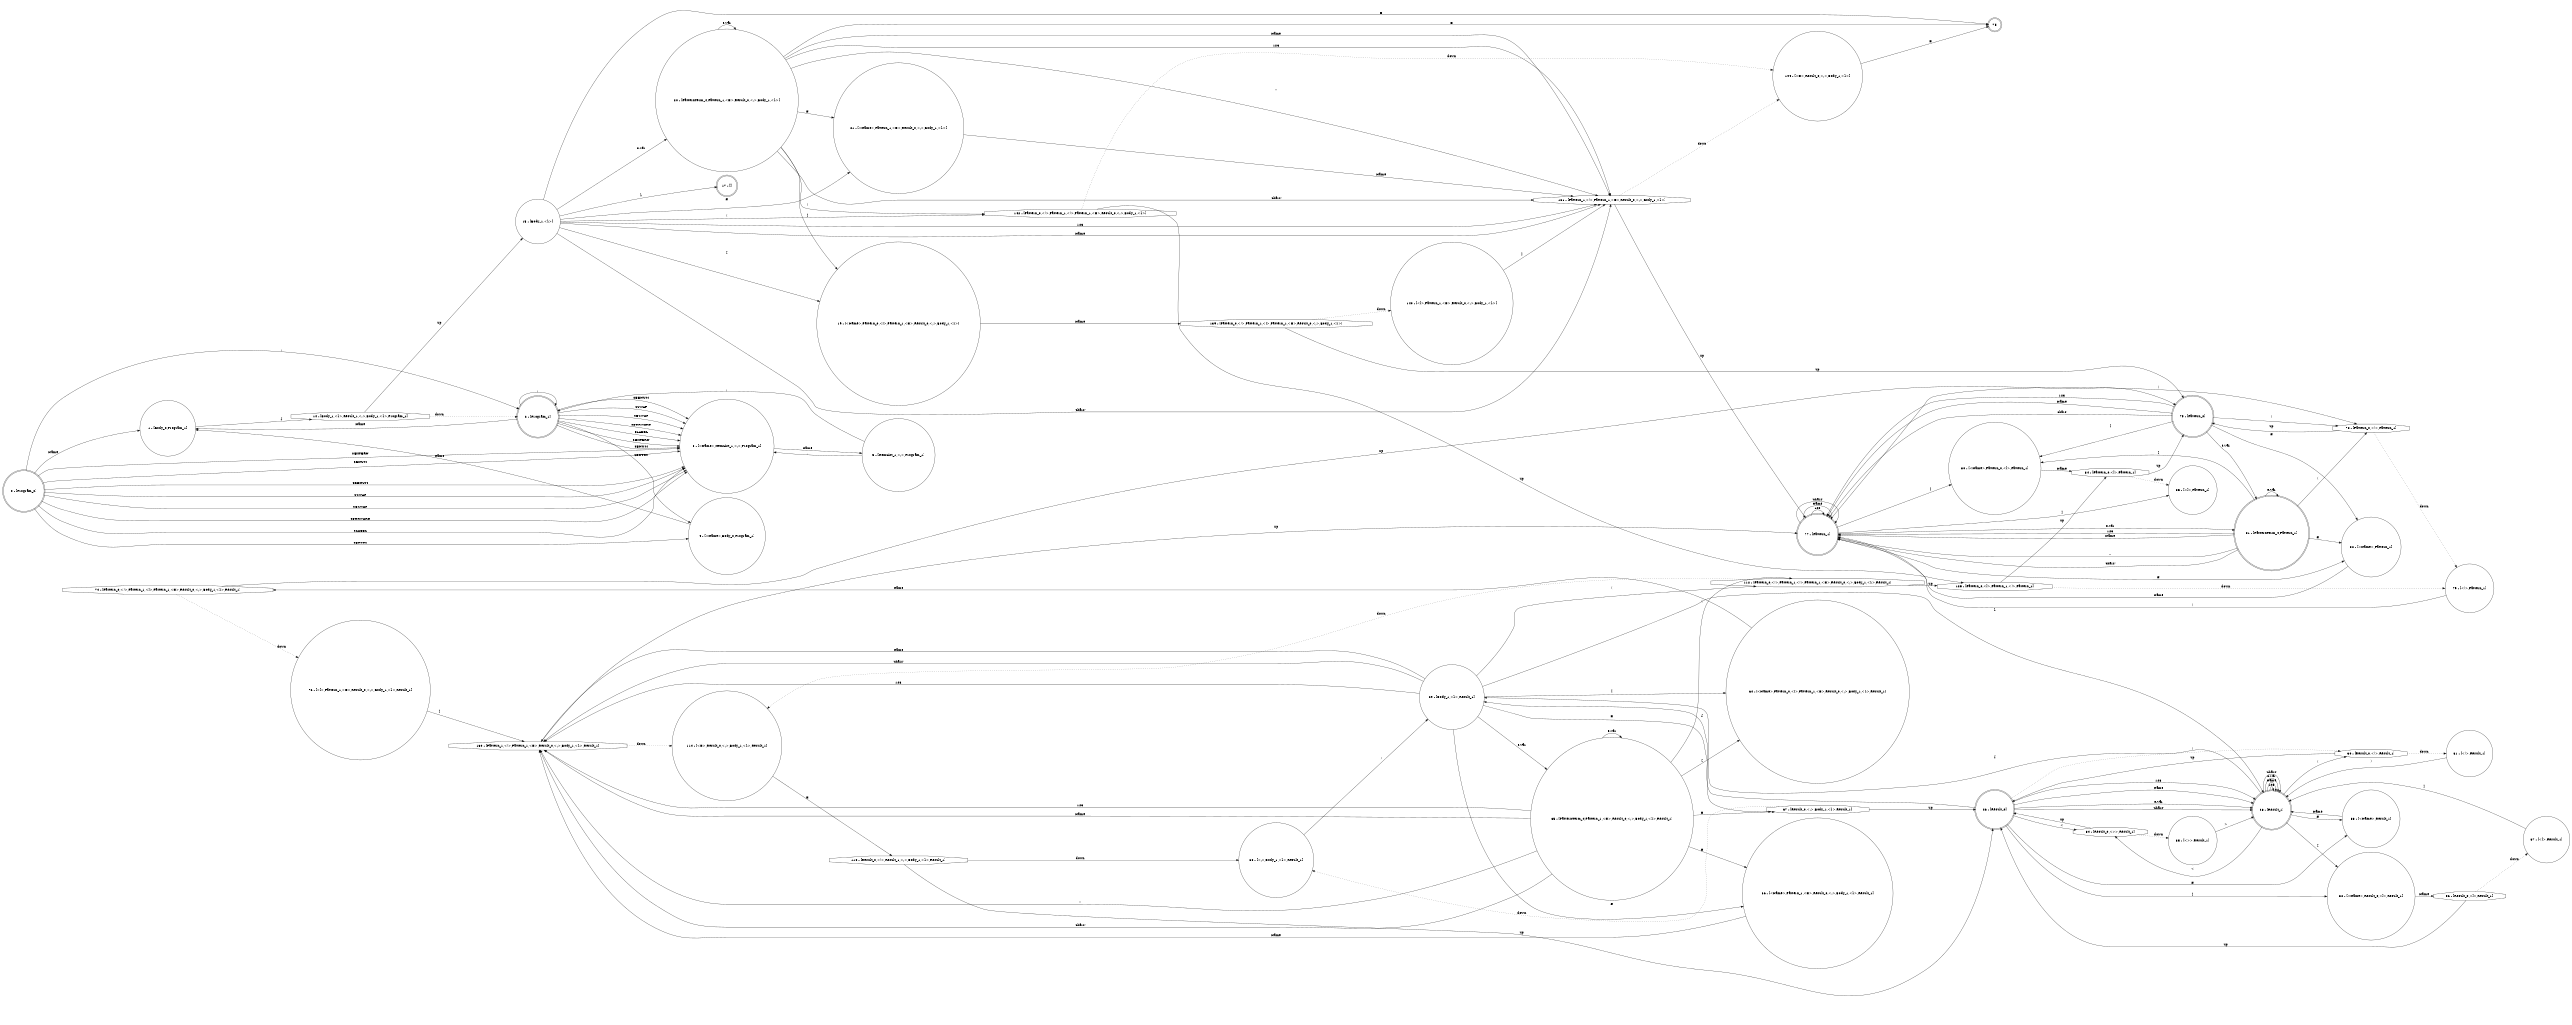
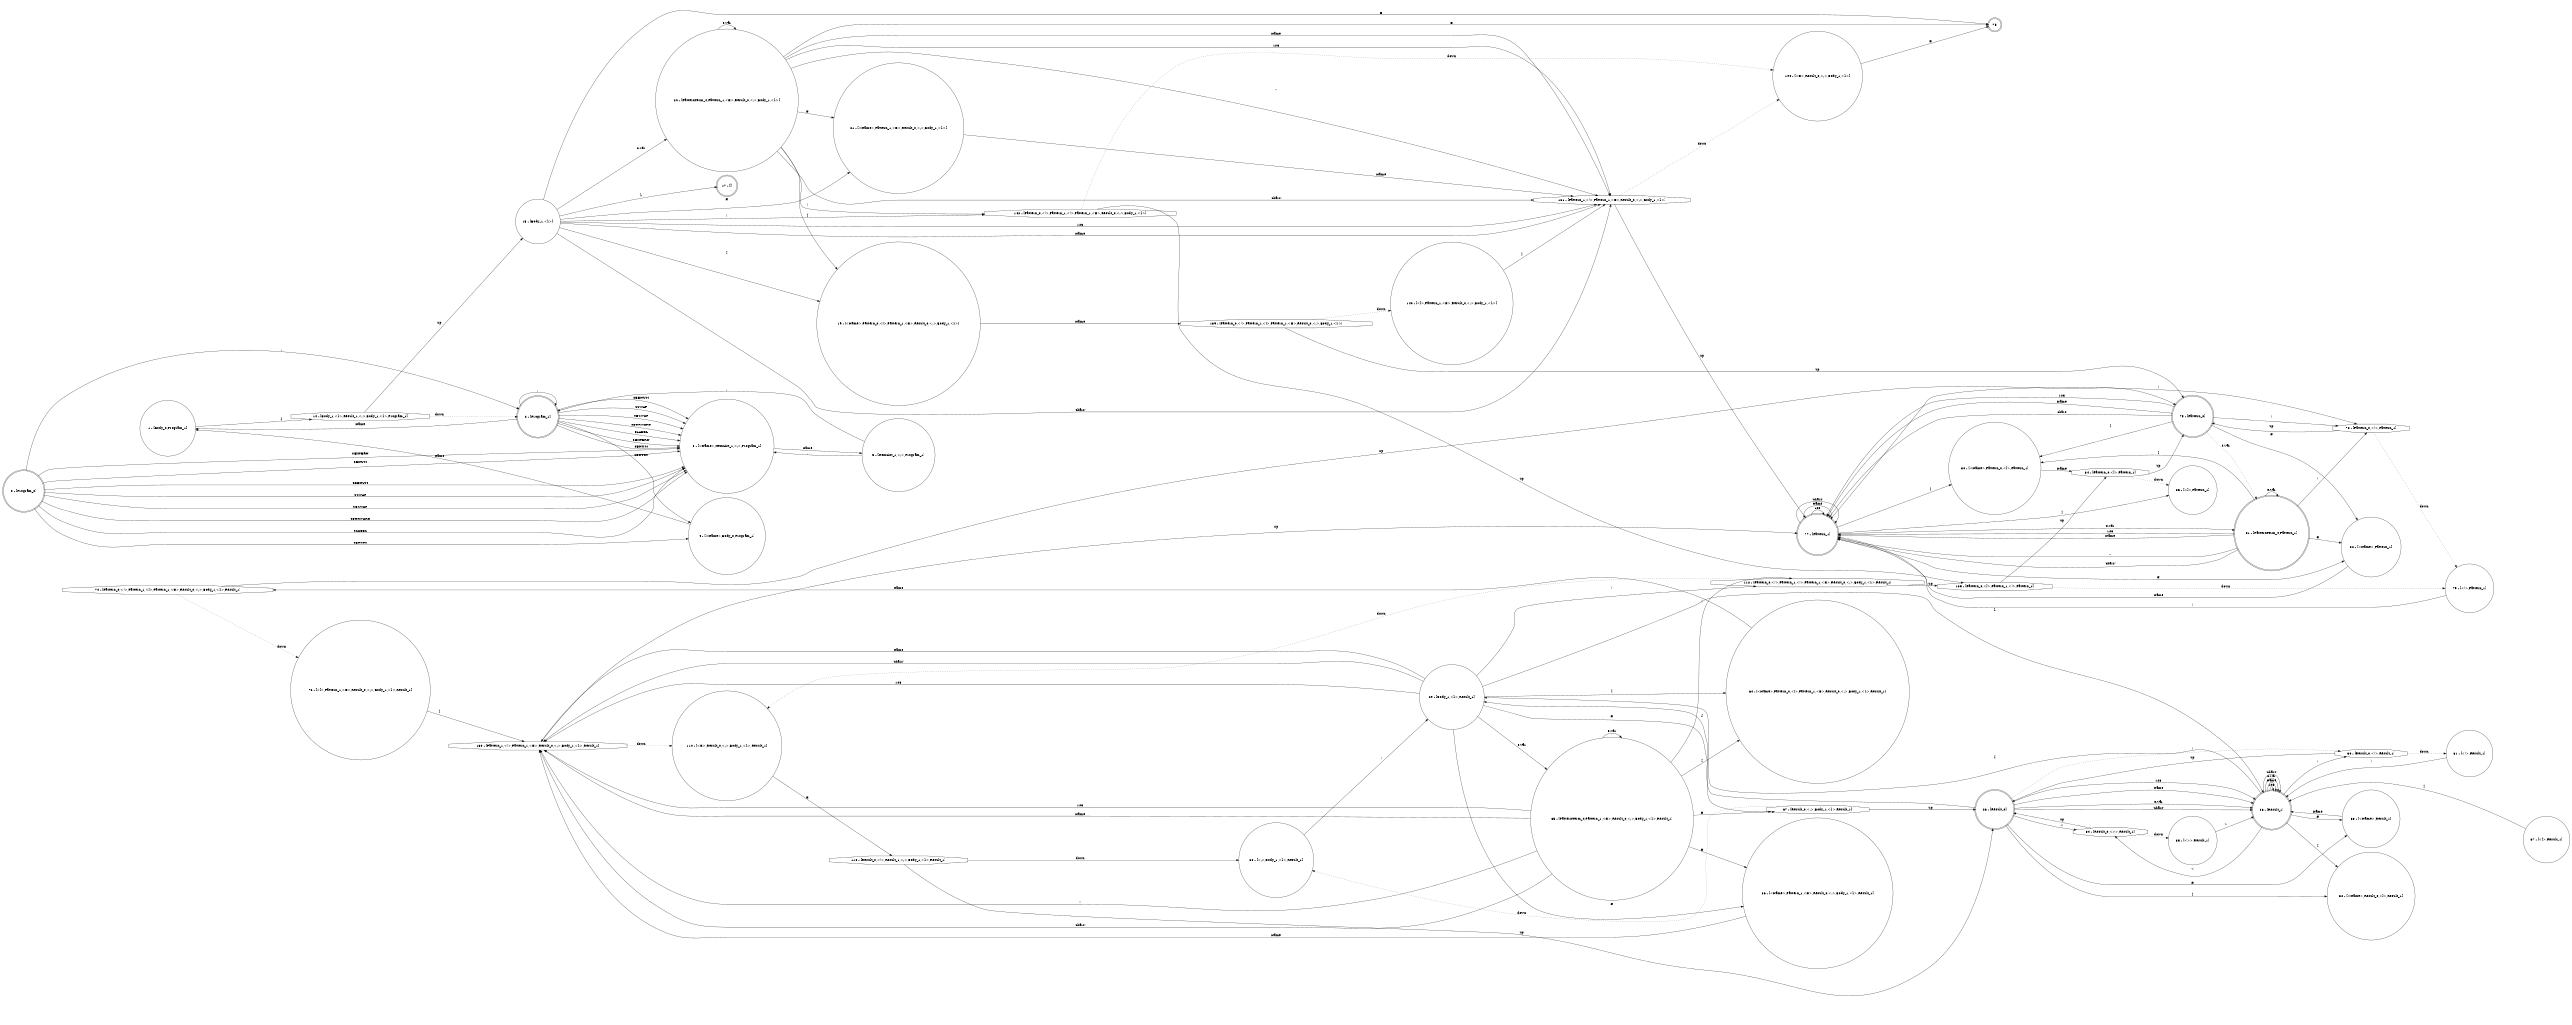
edge "0 - [Program_0]" -> "1 - [Body_0,Program_1]": removed, label "Name"
edge "75 - [Pattern_0]" -> "81 - [PatternTerm_4,Pattern_1]": style solid -> dotted
node "36 - [Result_0,<]>,Result_1]": removed
